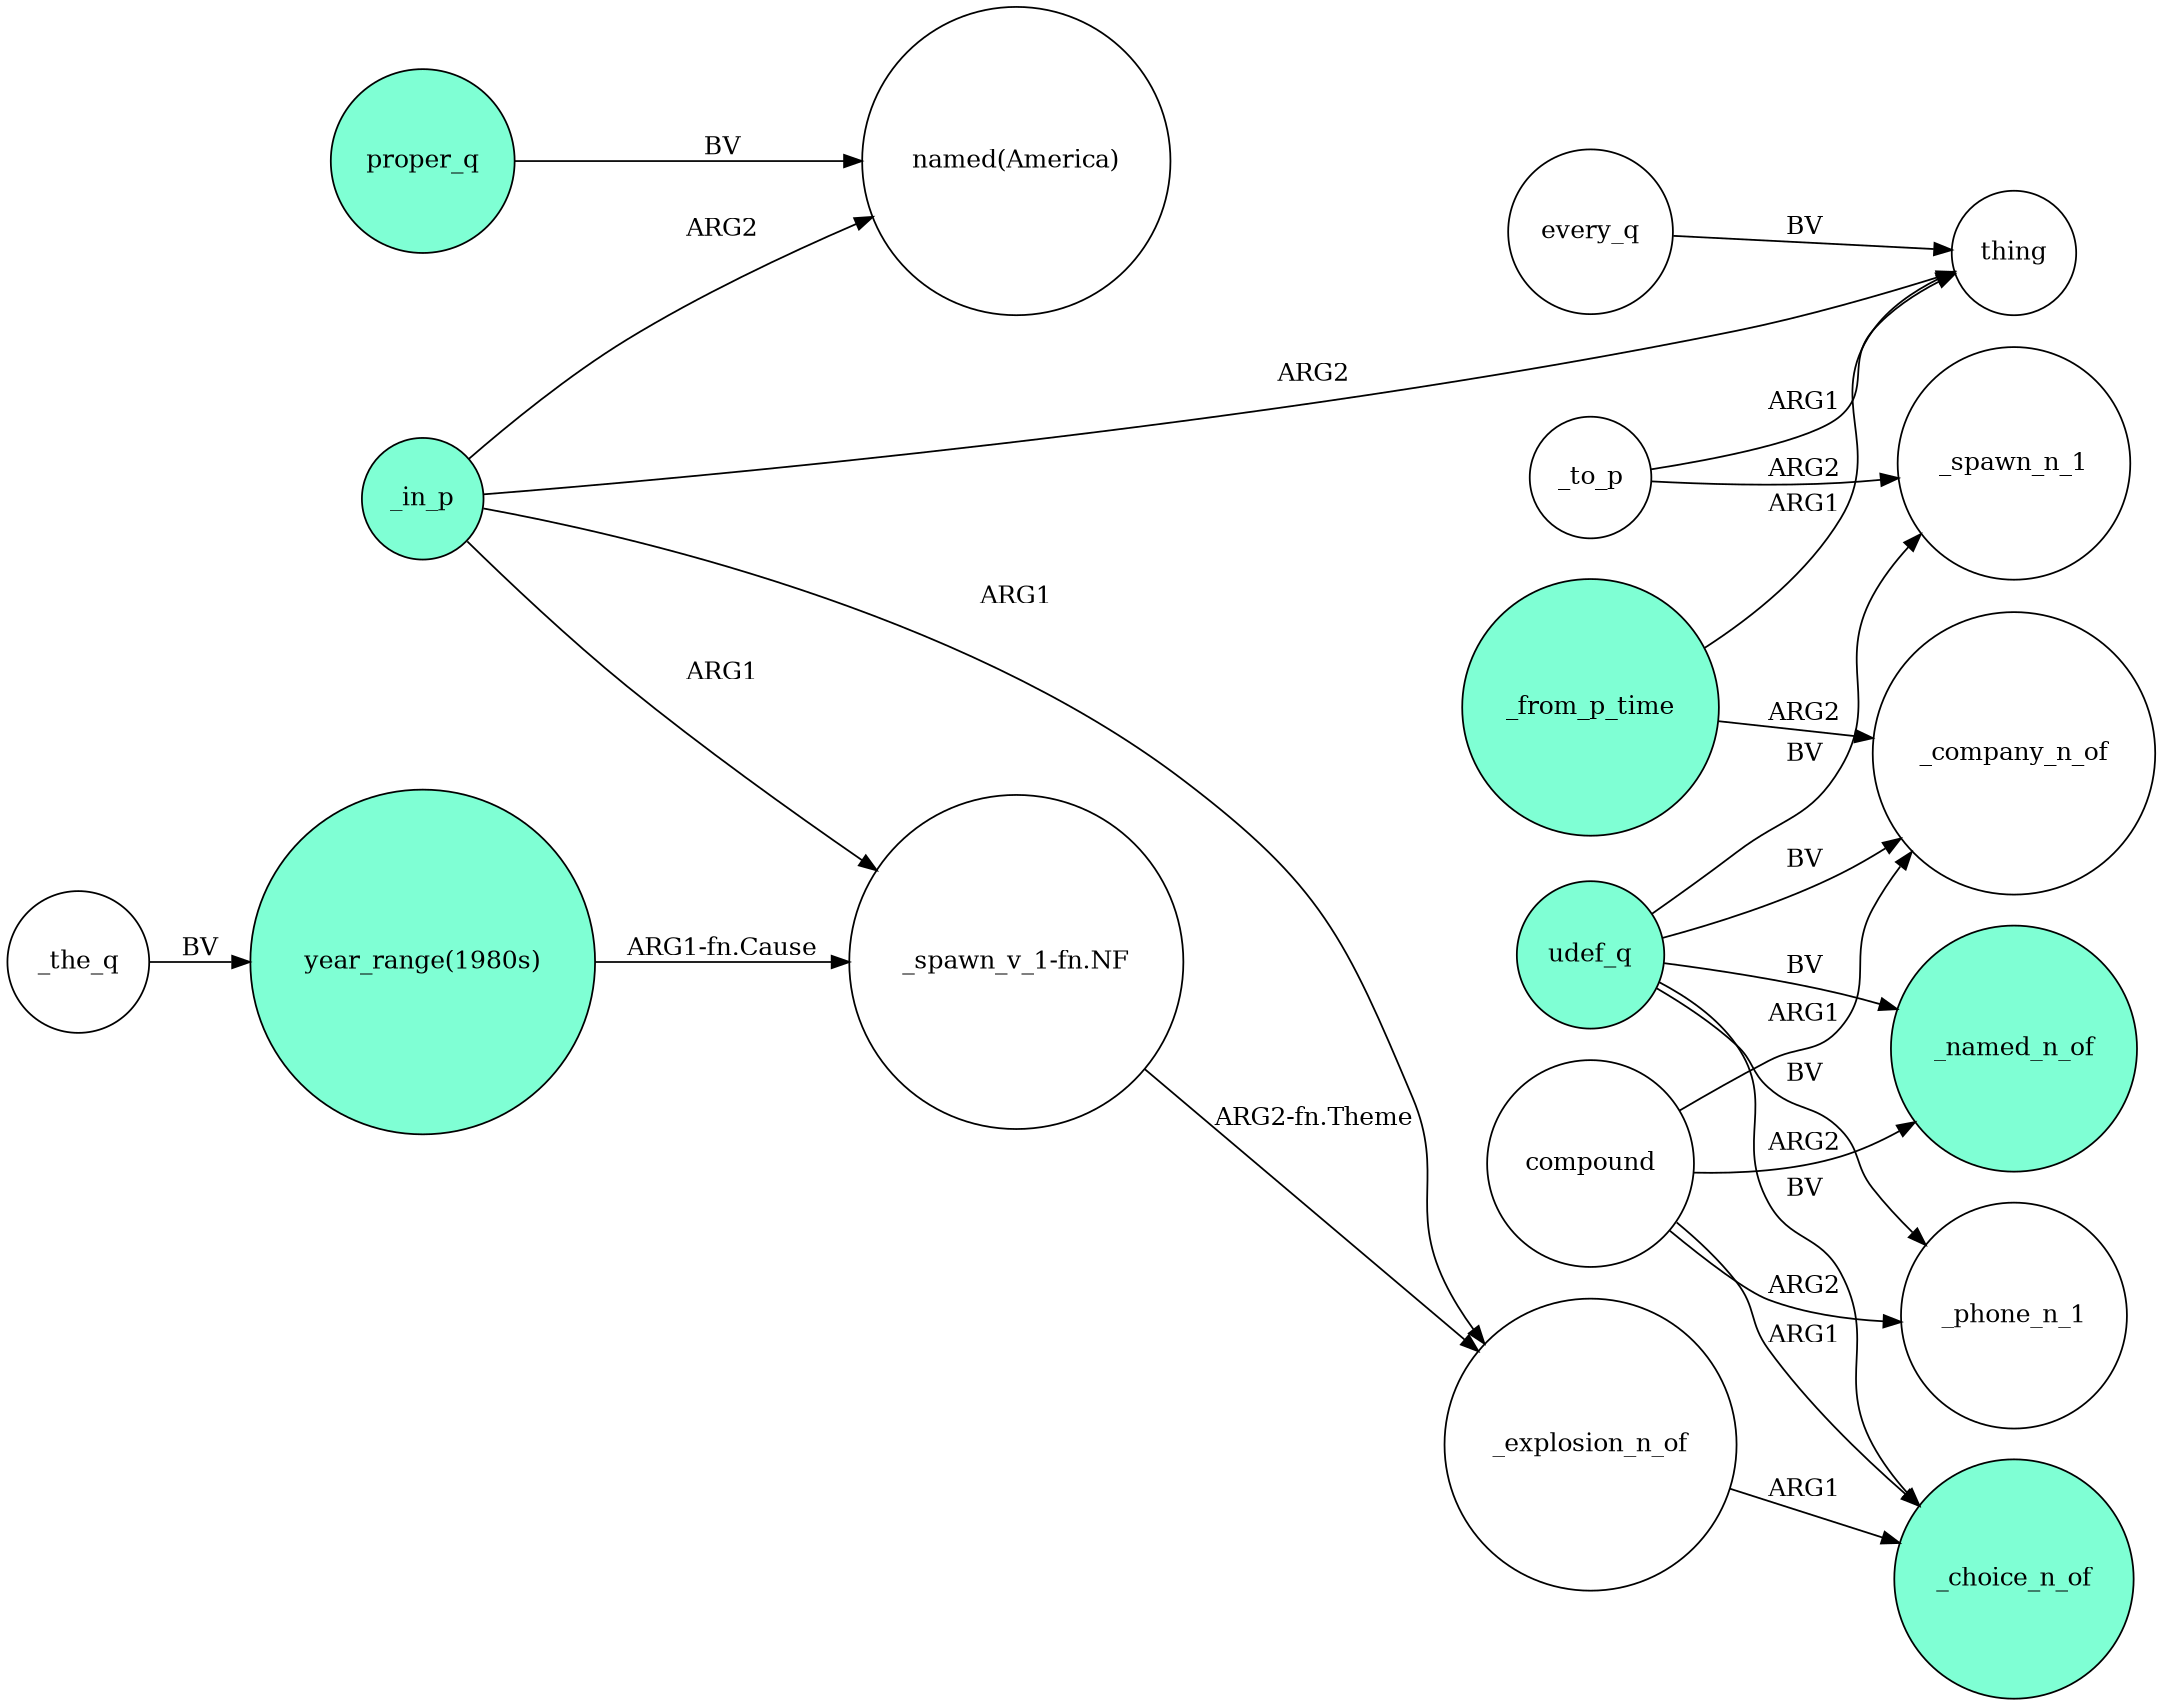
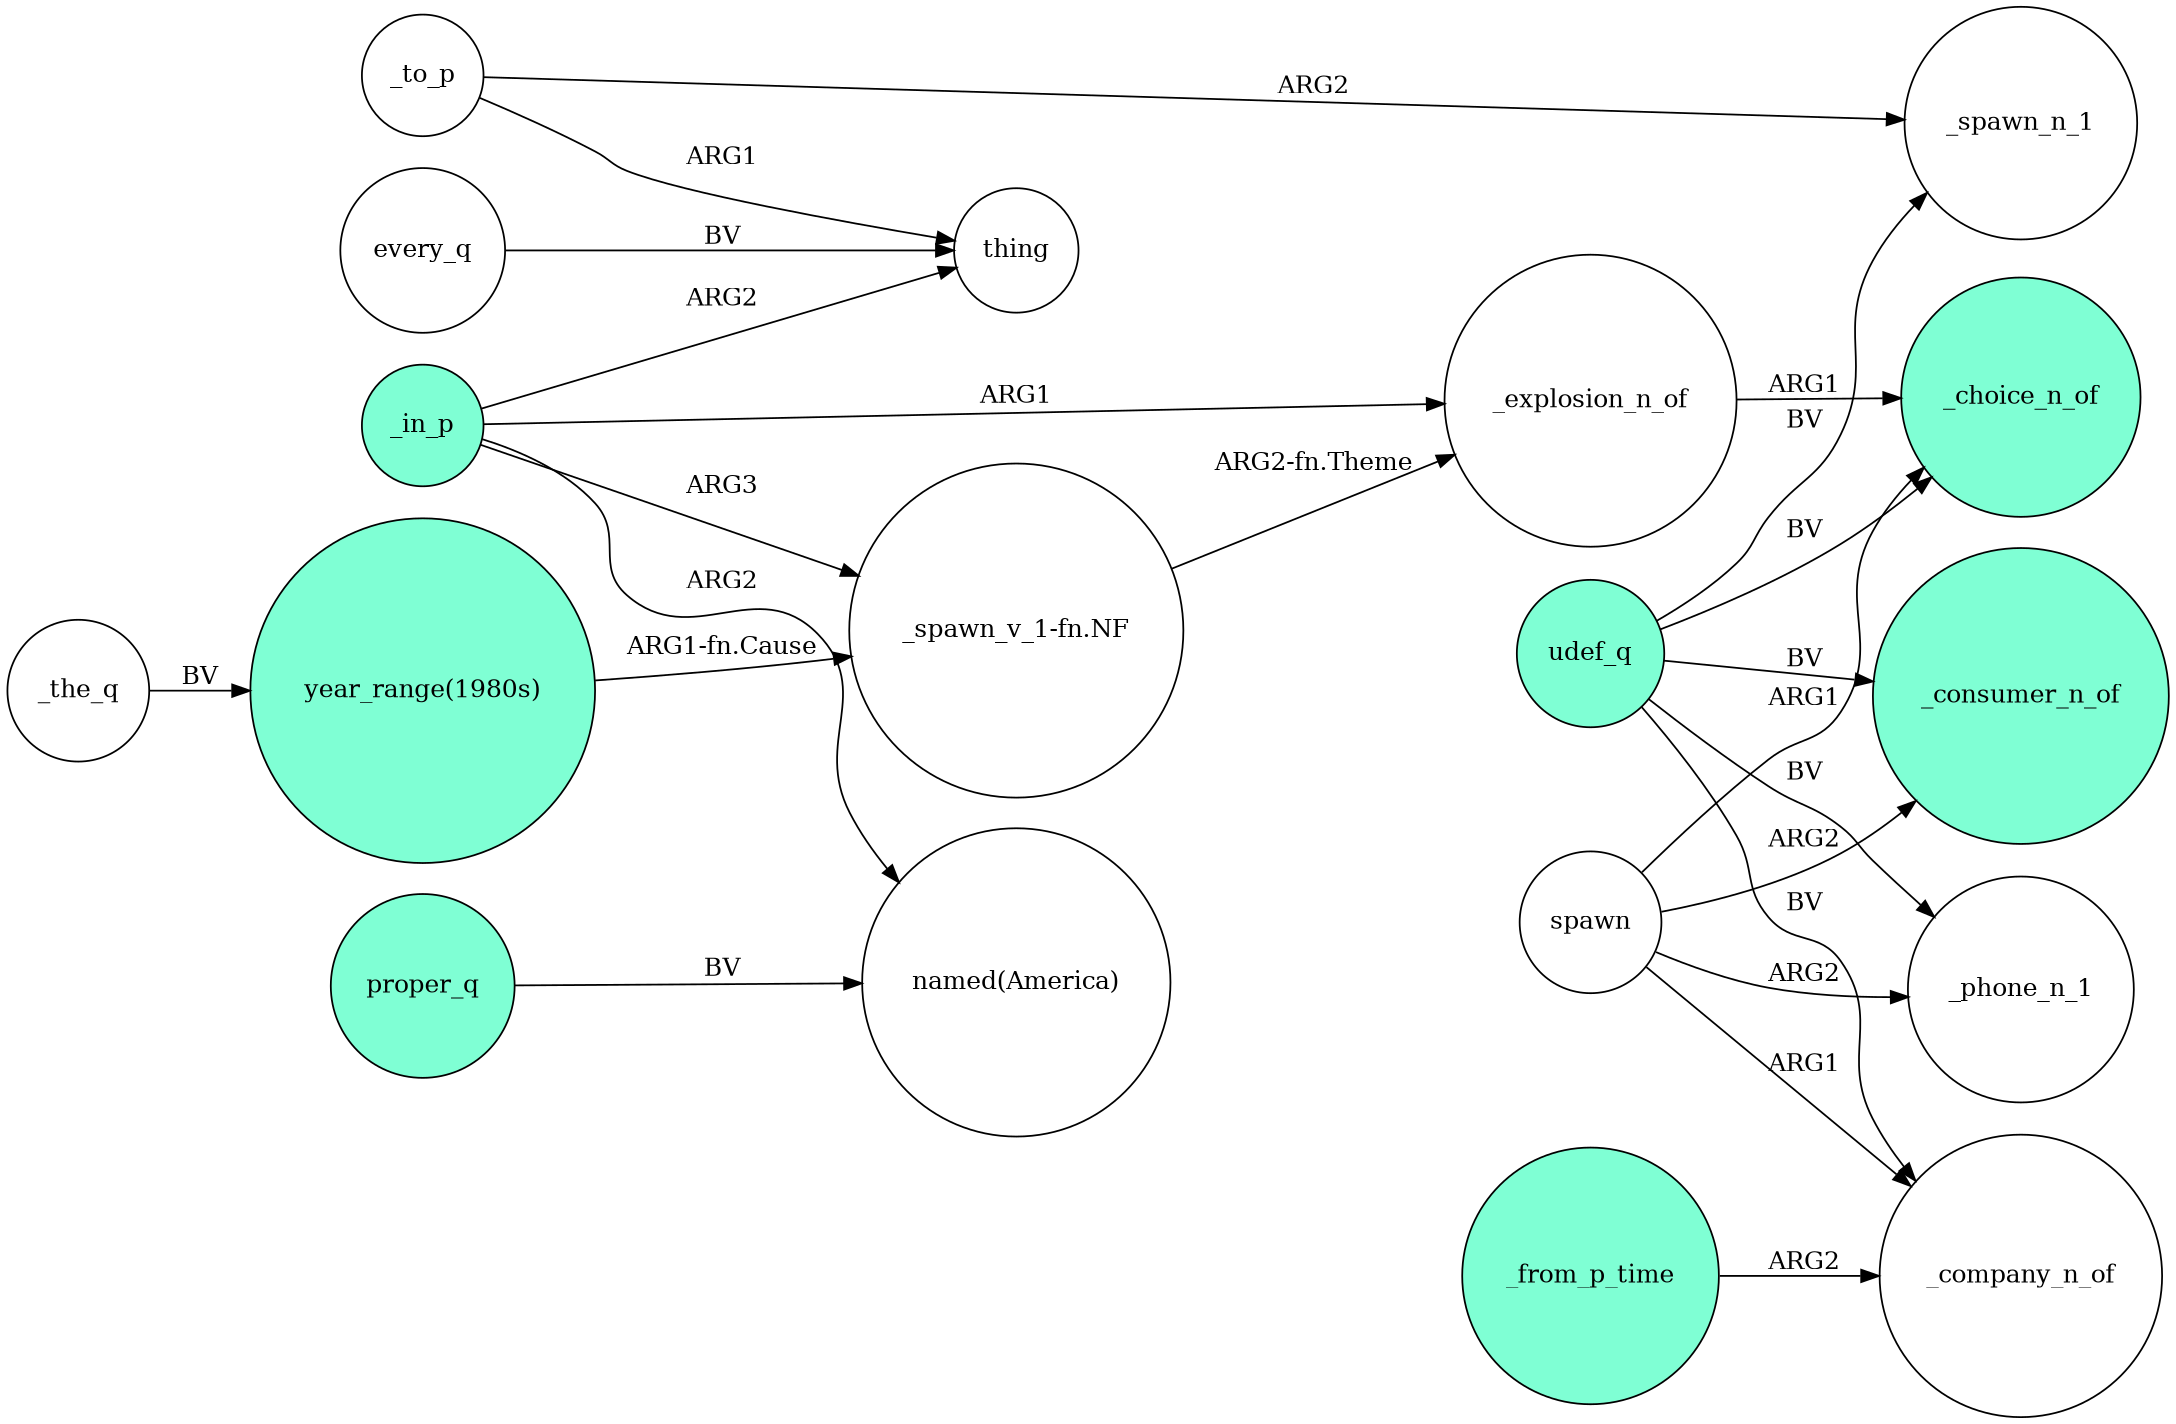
edge "_from_p_time" -> "thing": removed, label "ARG1"
edge "_in_p" -> "_spawn_v_1-fn.NF": label "ARG1" -> "ARG3"
node "_named_n_of": label "_named_n_of" -> "_consumer_n_of"
node "compound": label "compound" -> "spawn"
